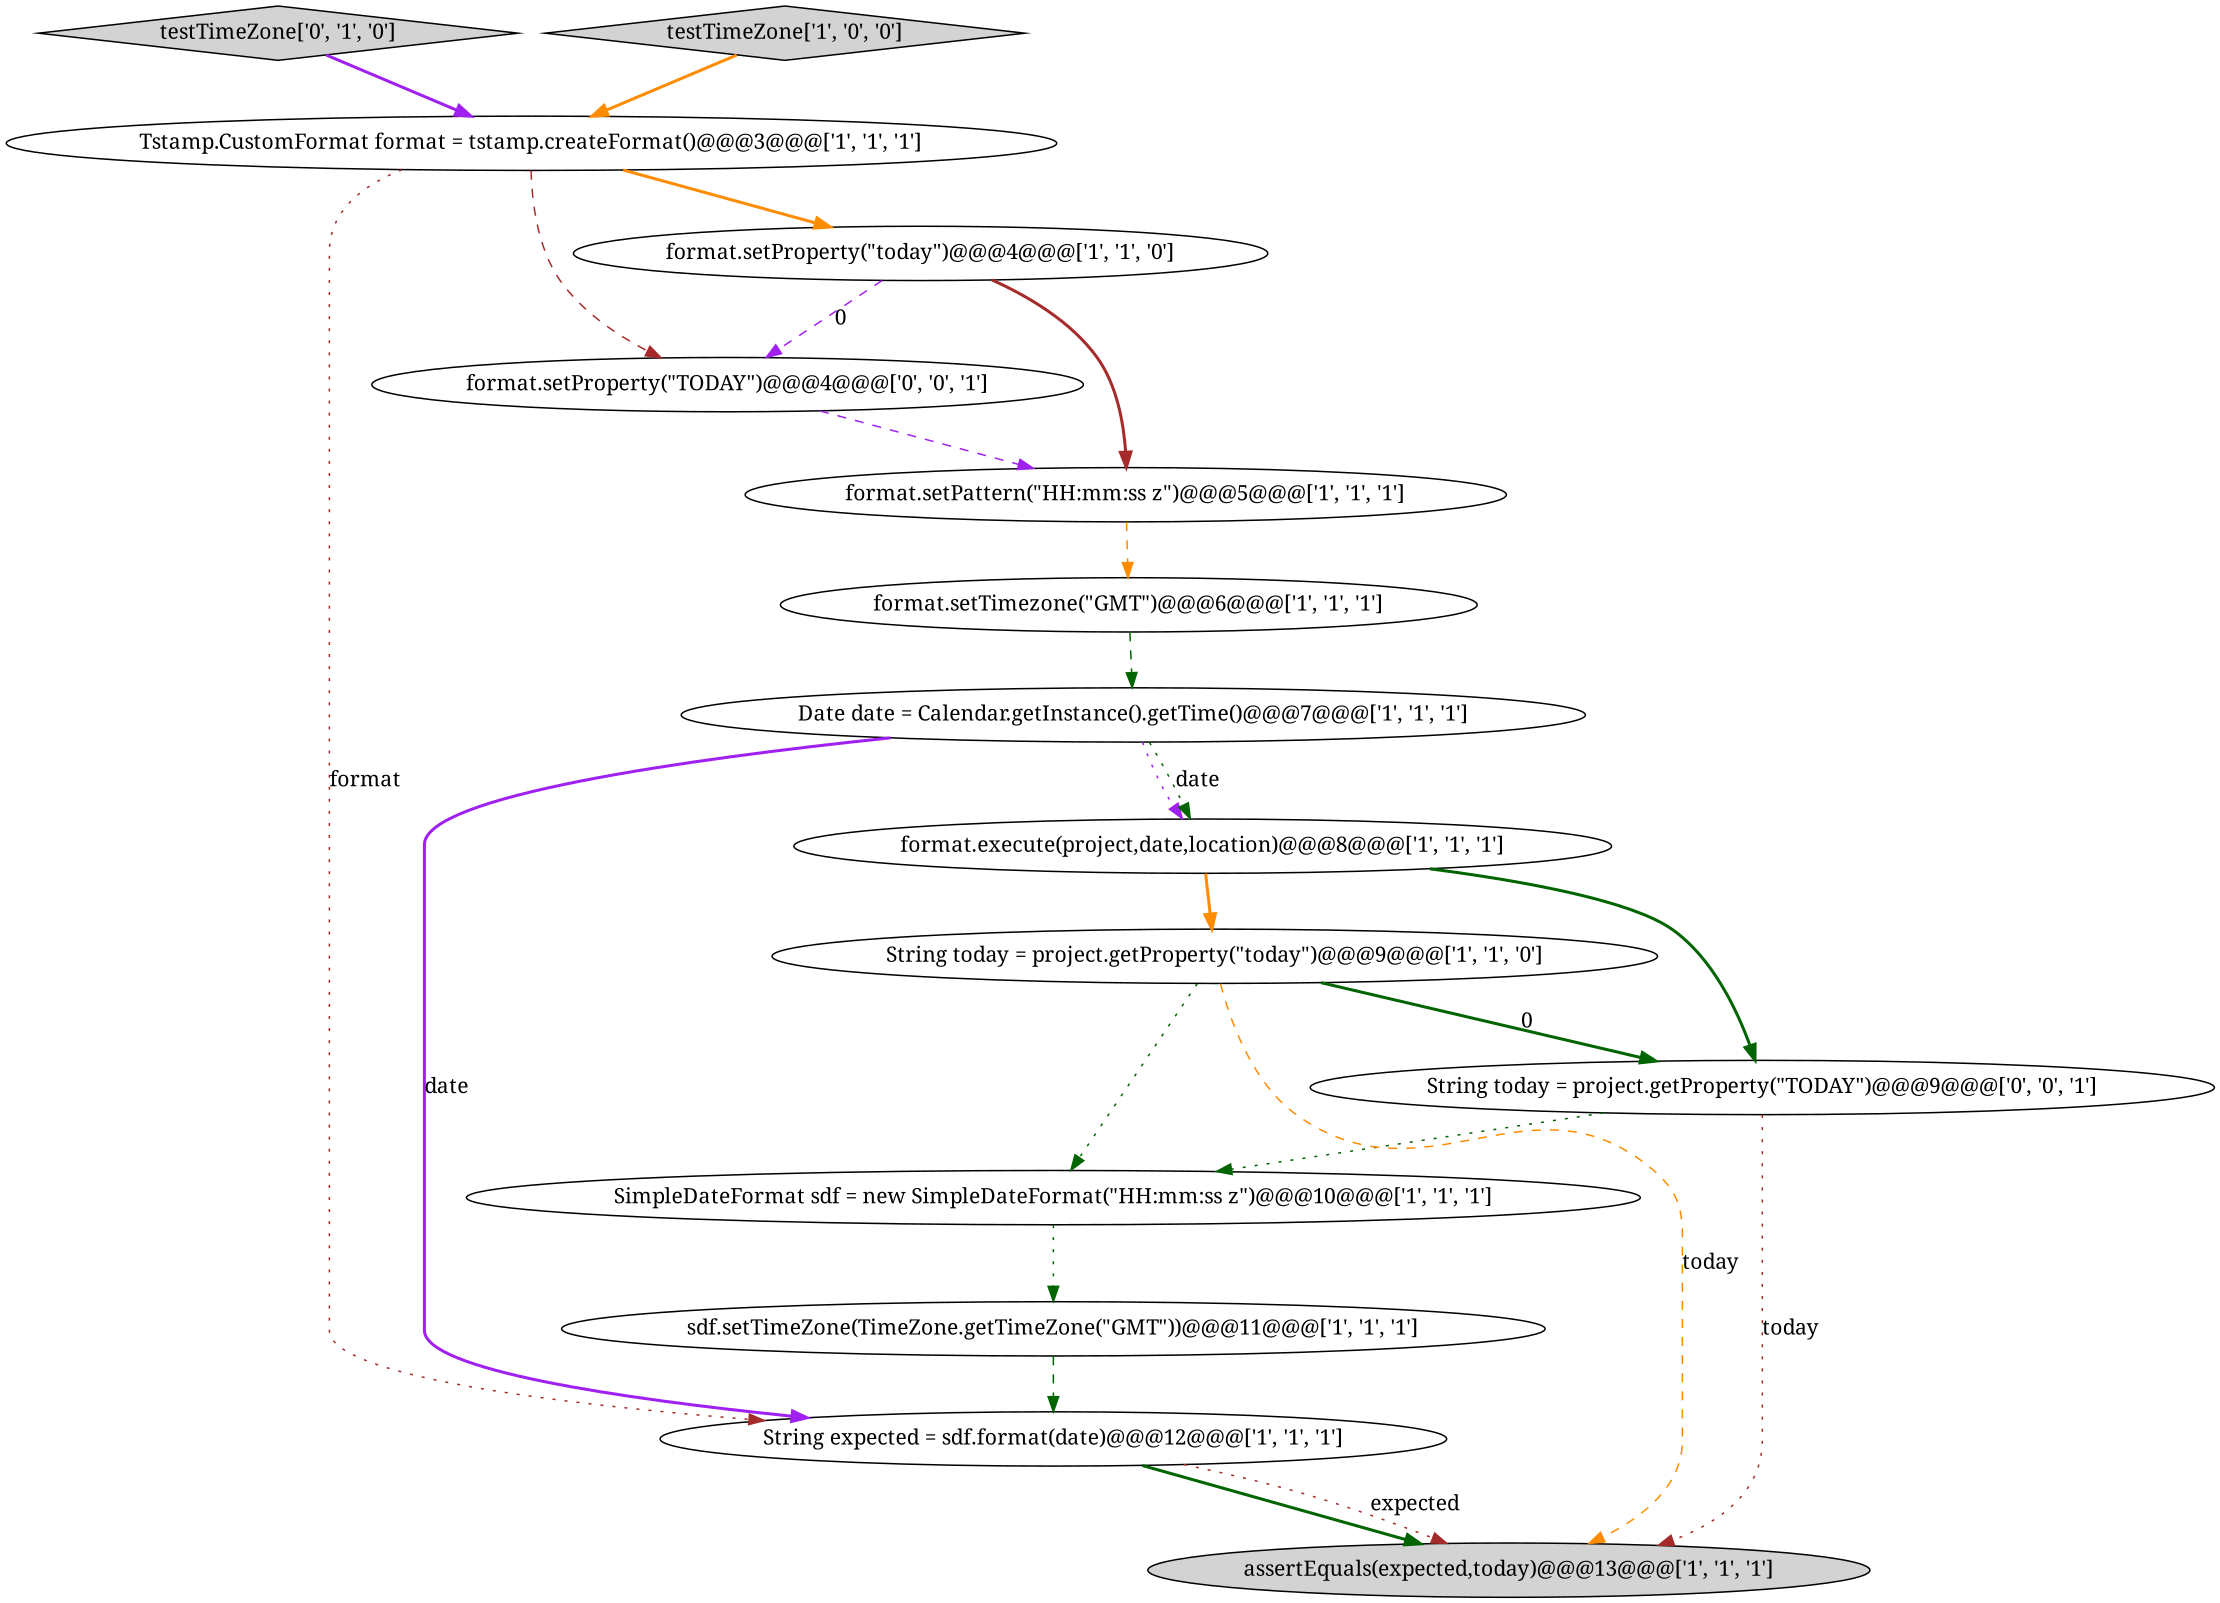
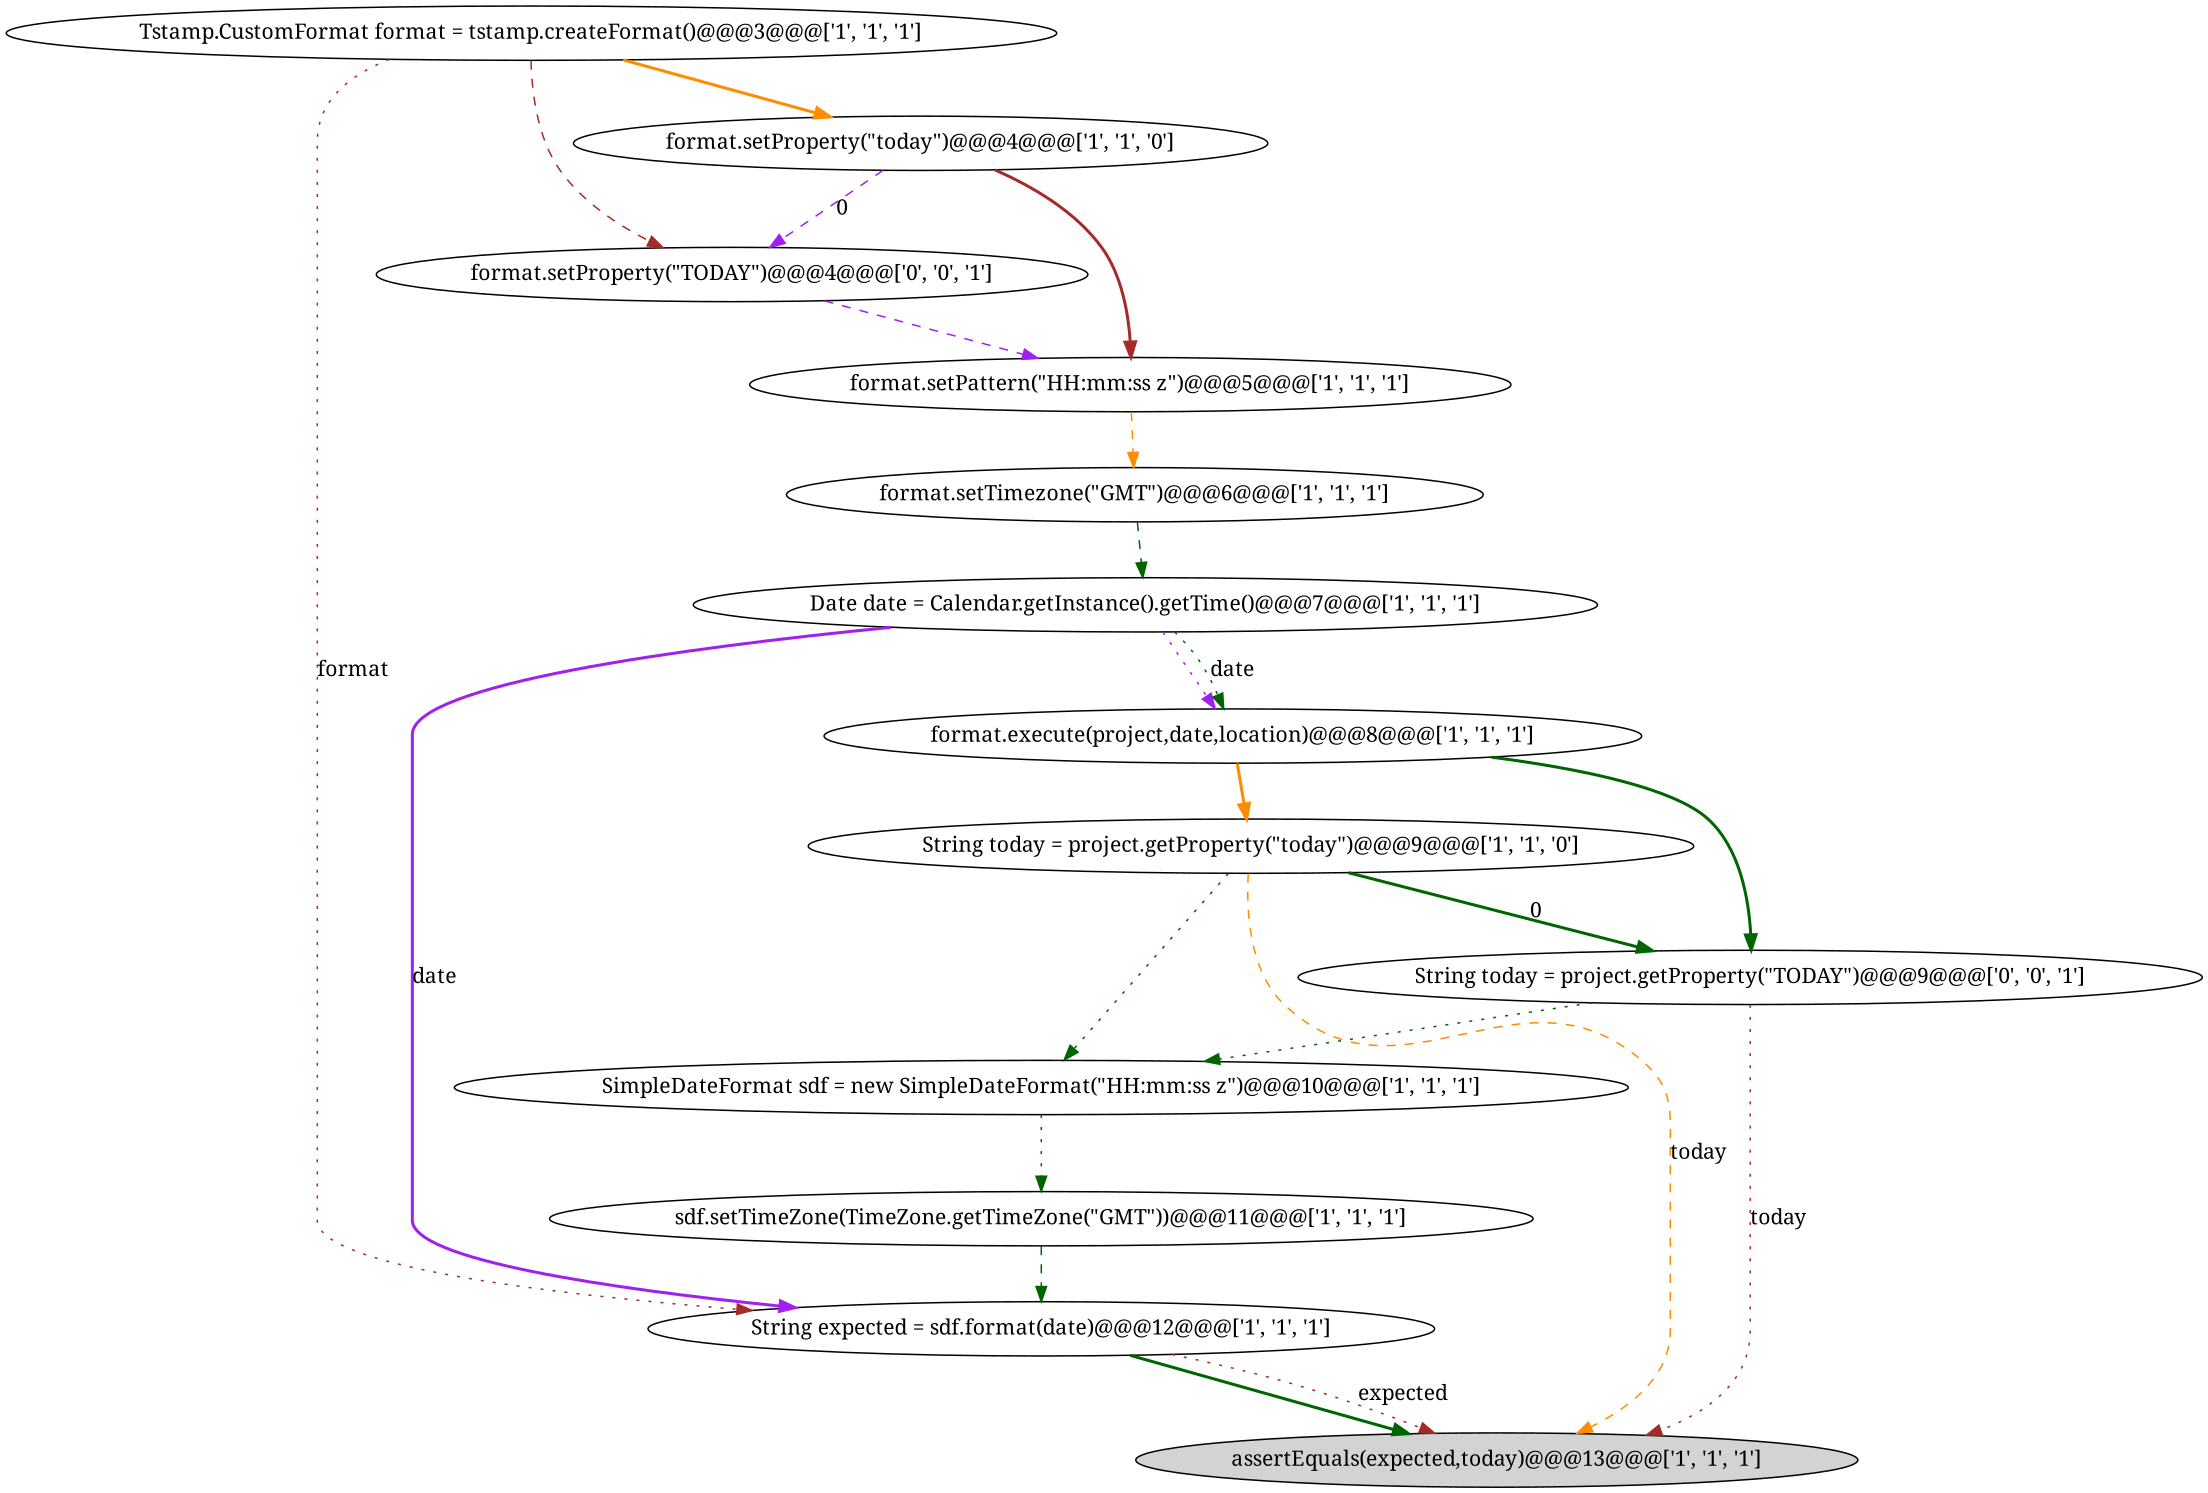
node "testTimeZone['0', '1', '0']": removed
node "testTimeZone['1', '0', '0']": removed
